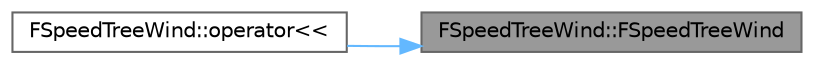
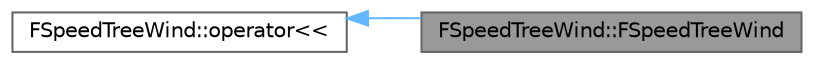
edge "FSpeedTreeWind::operator<<" -> "FSpeedTreeWind::FSpeedTreeWind": reversed
